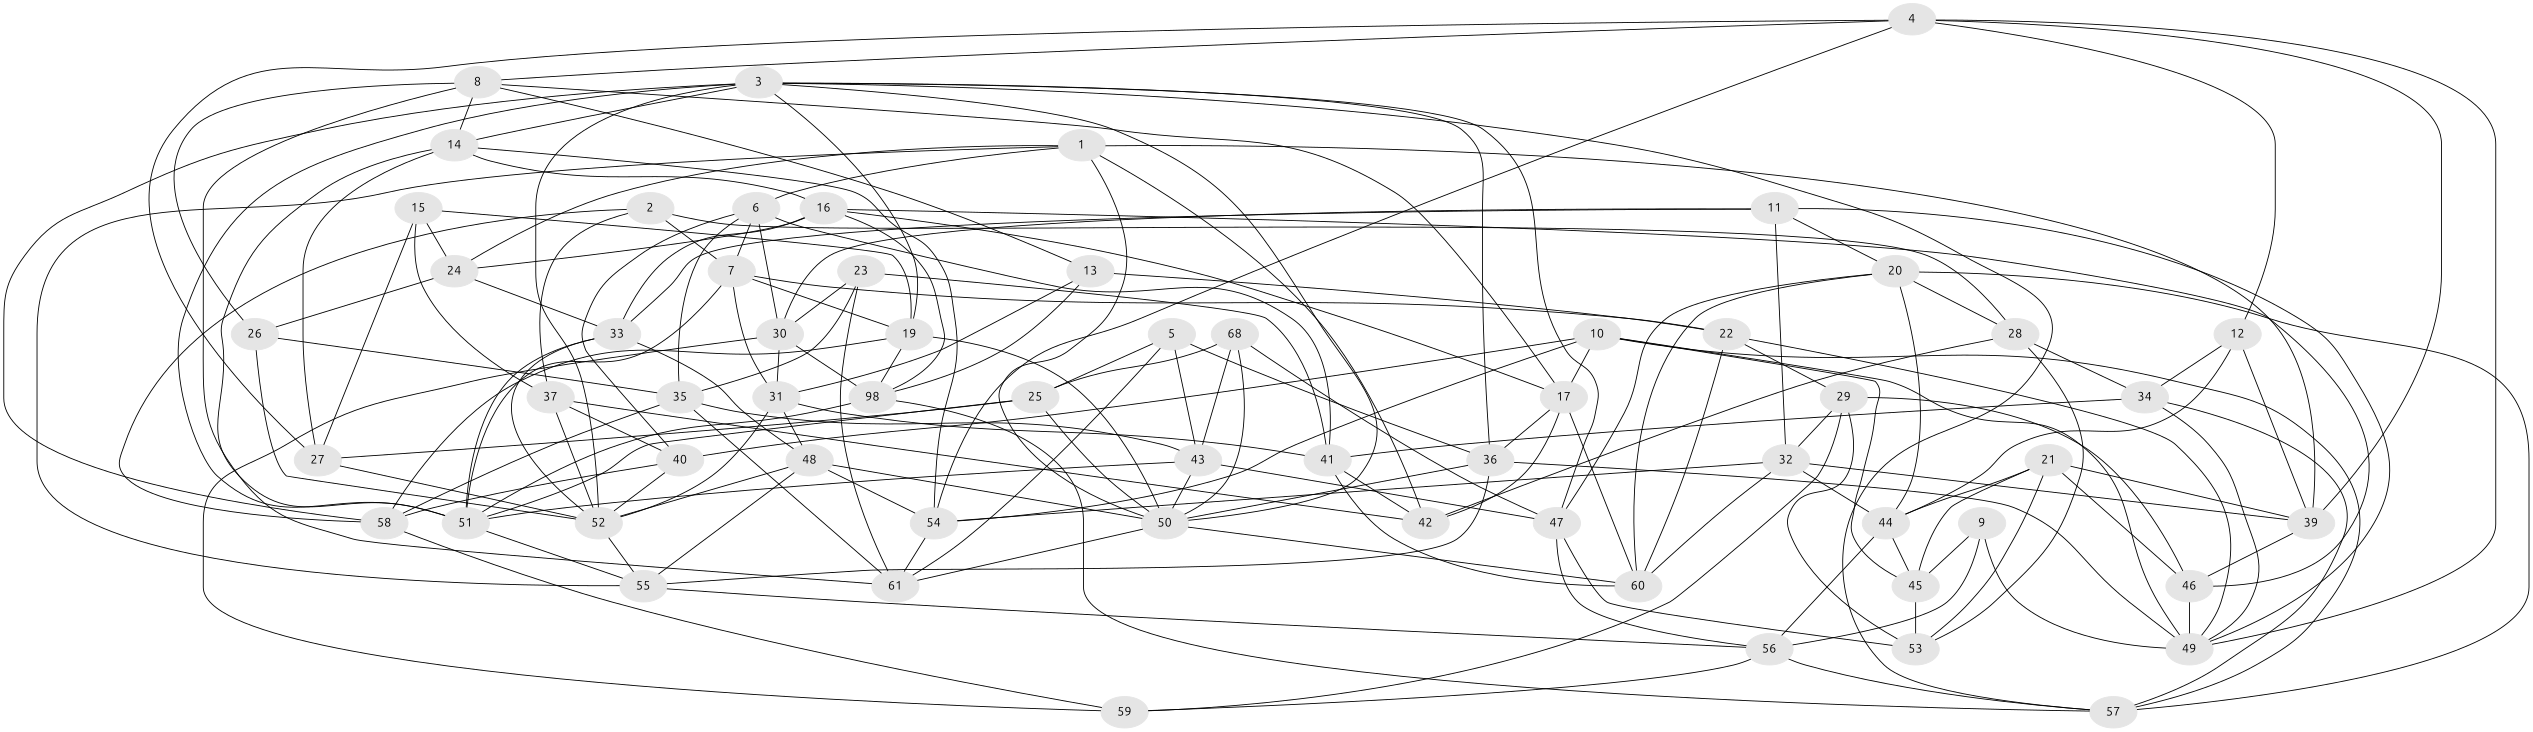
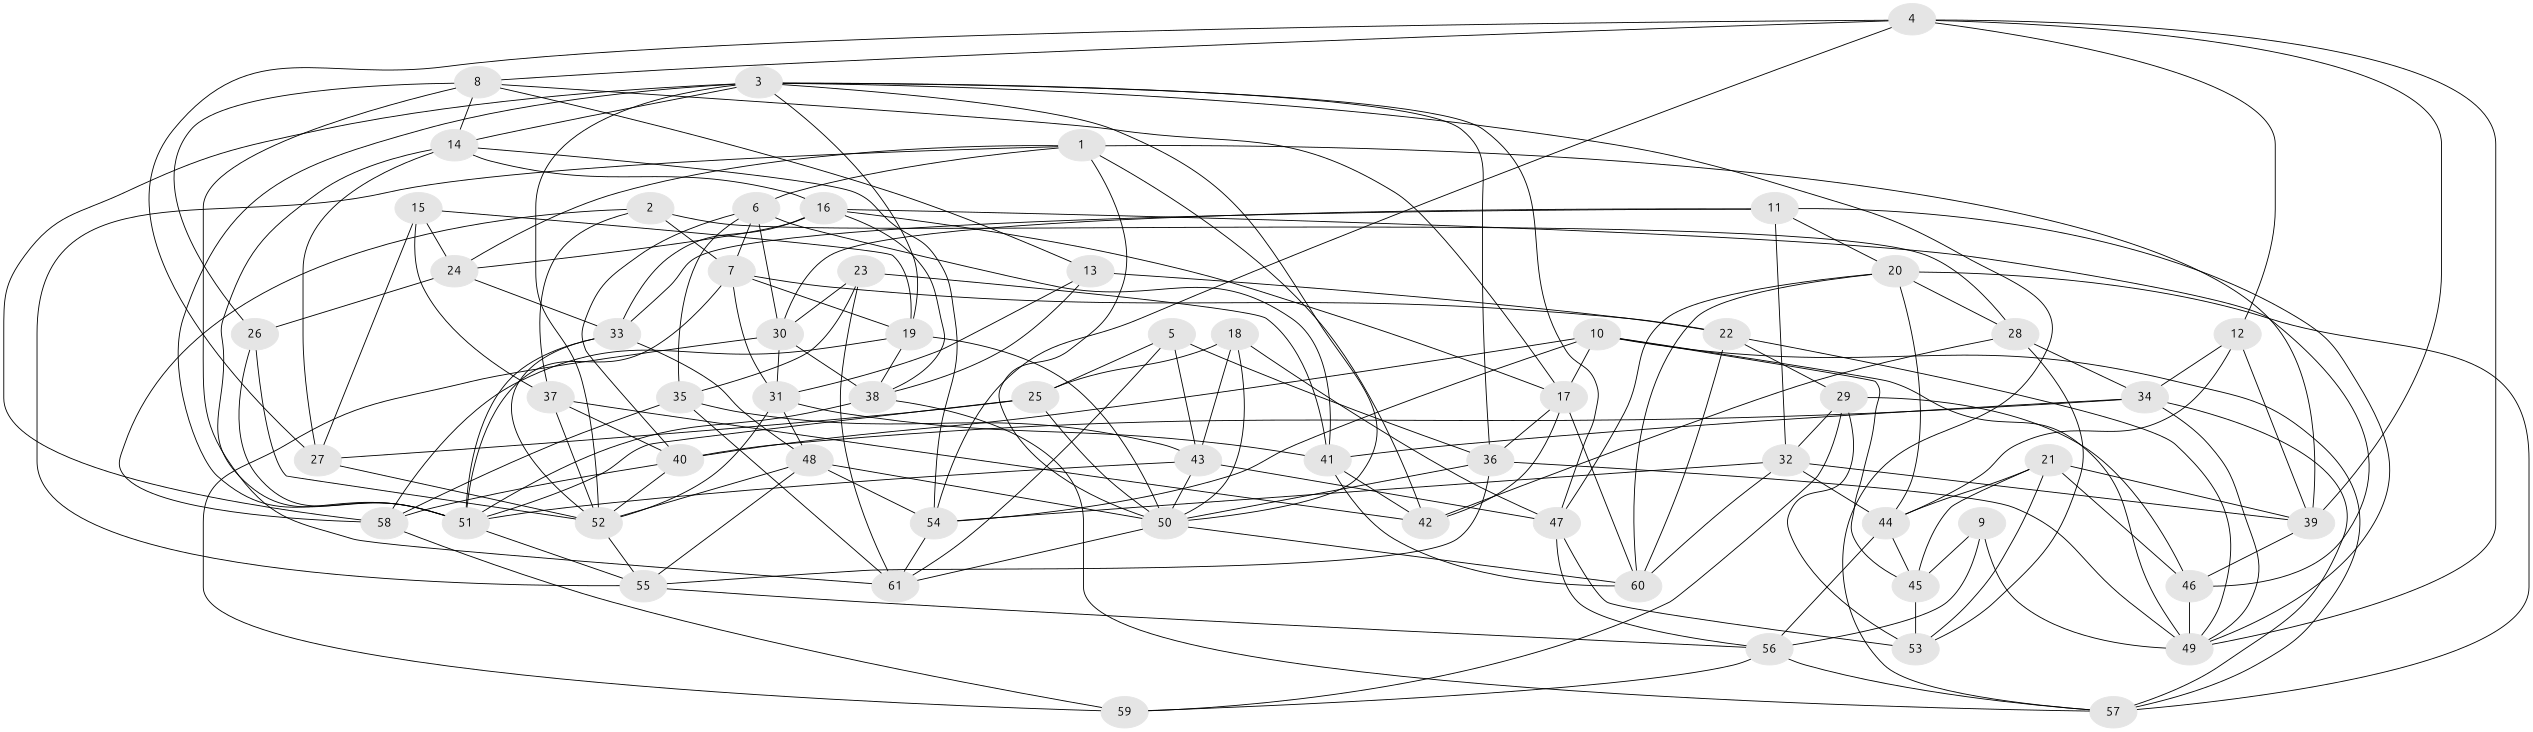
node "68": label "68" -> "18"
edge "26" -- "35": now "26" -- "51"
node "98": label "98" -> "38"
edge "34" -- "40": added
